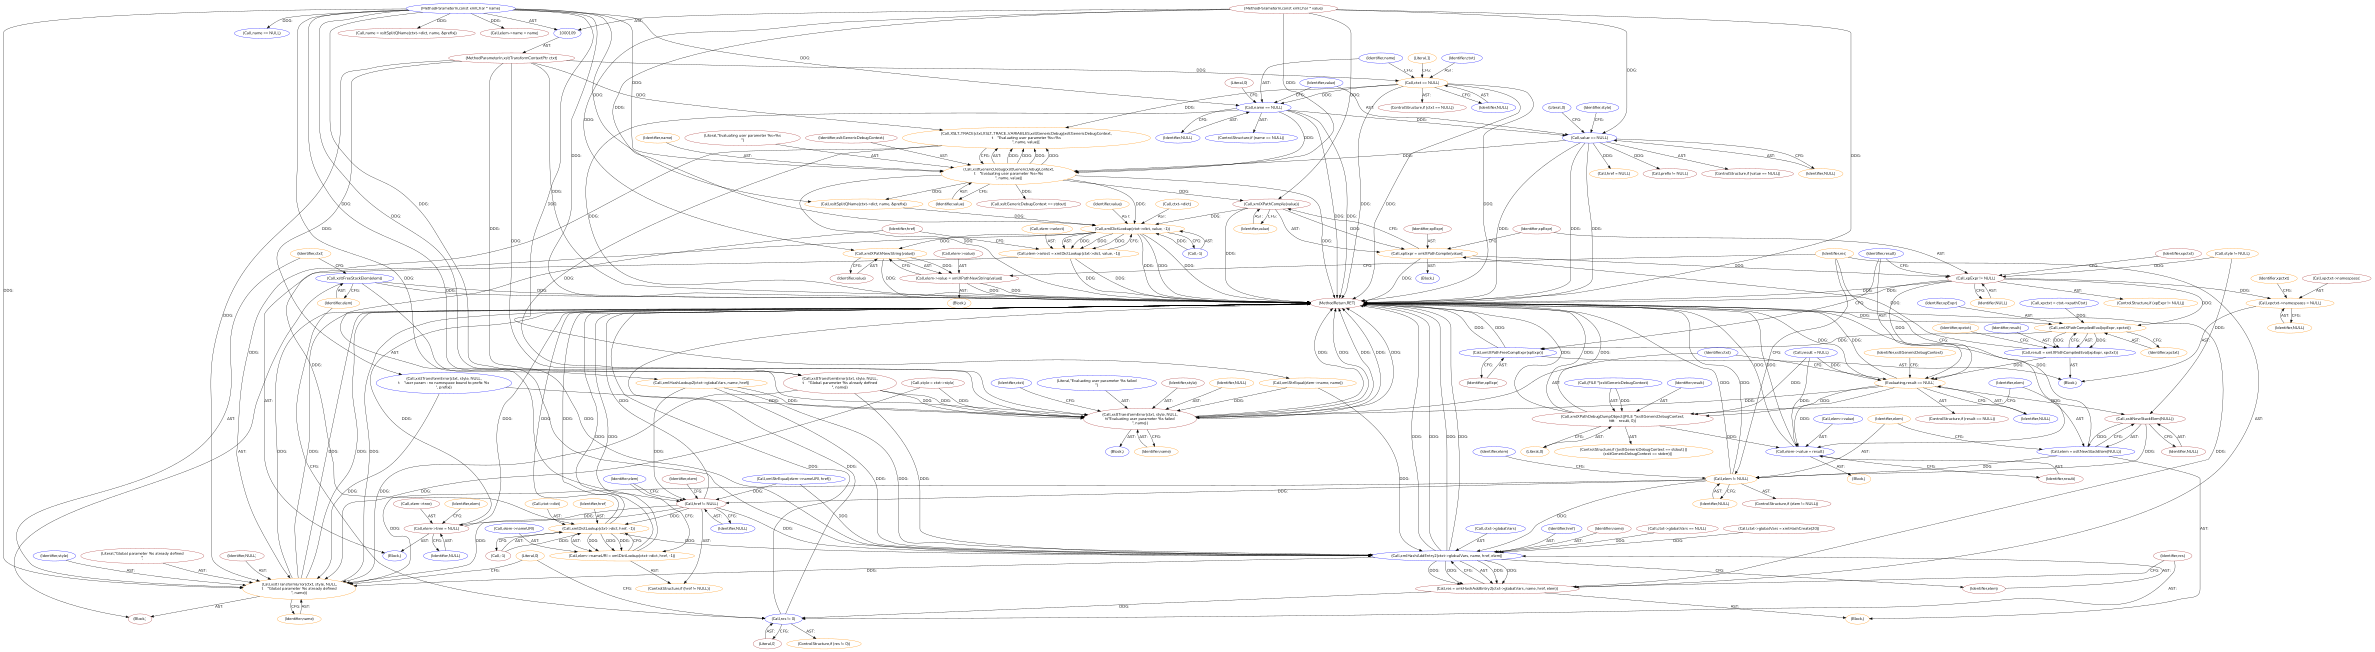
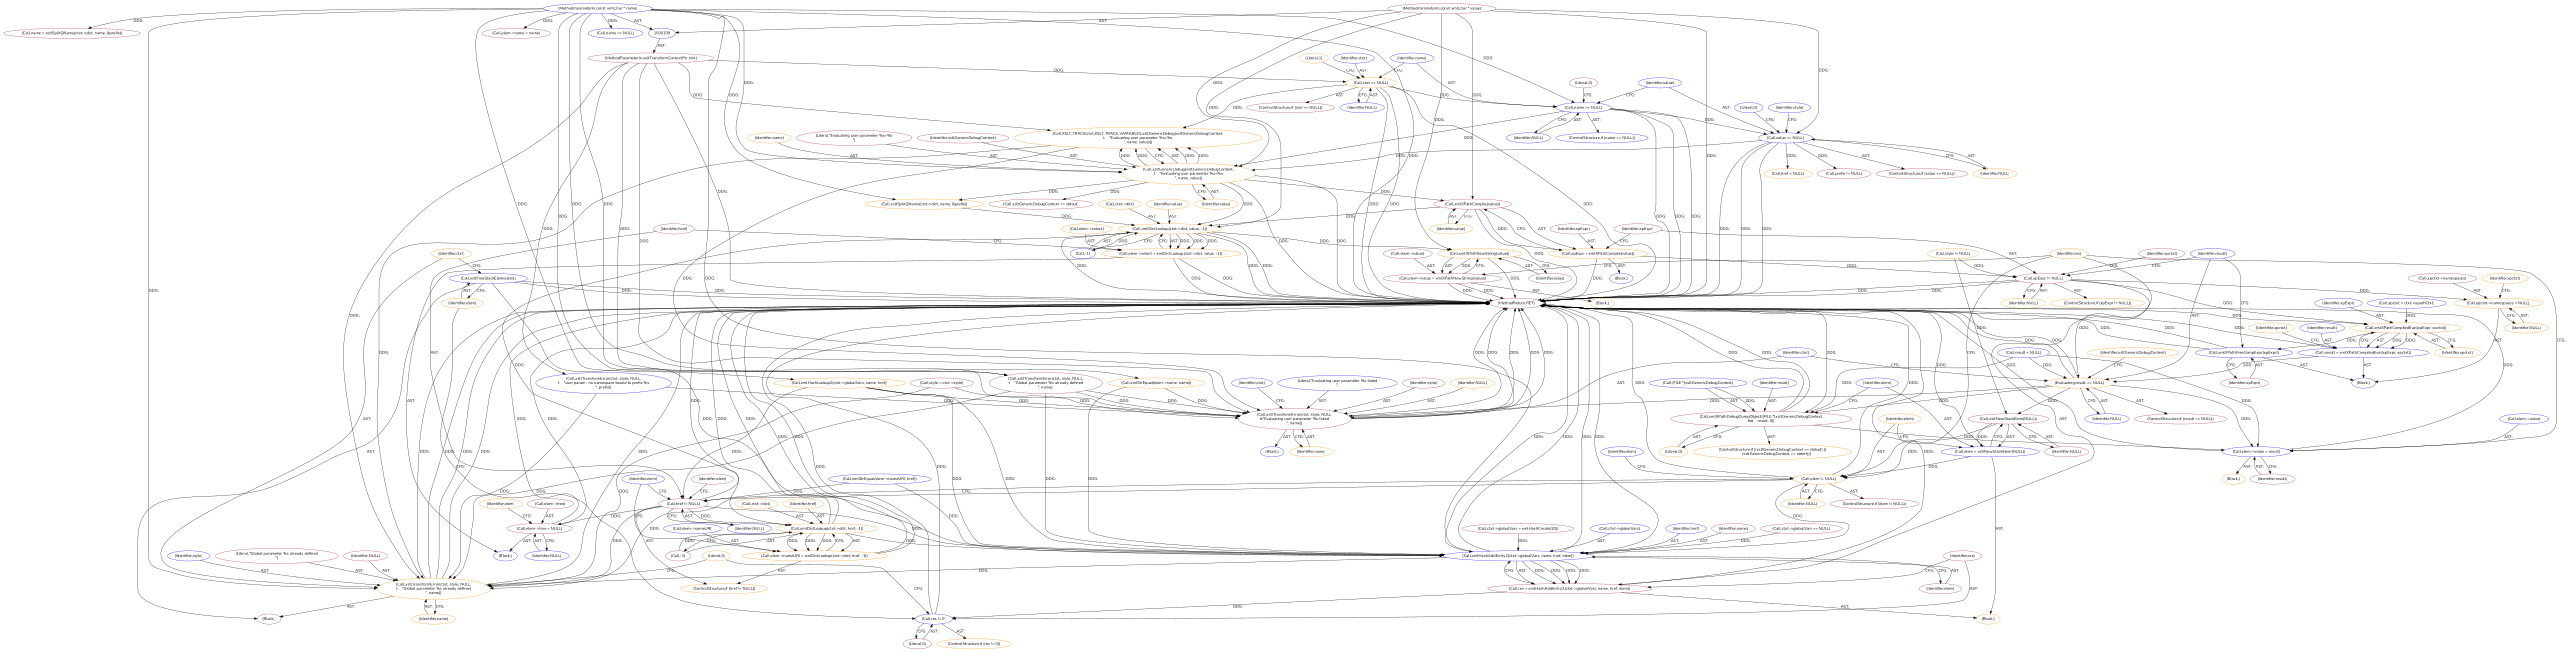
edge "(Call,result = xmlXPathCompiledEval(xpExpr, xpctxt))" -> "(Call,xpExpr = xmlXPathCompile(value))": now "(Call,result = xmlXPathCompiledEval(xpExpr, xpctxt))" -> "(MethodReturn,RET)"
edge "(Call,elem != NULL)" -> "(Call,href != NULL)": label "DDG: " -> "CFG: "
